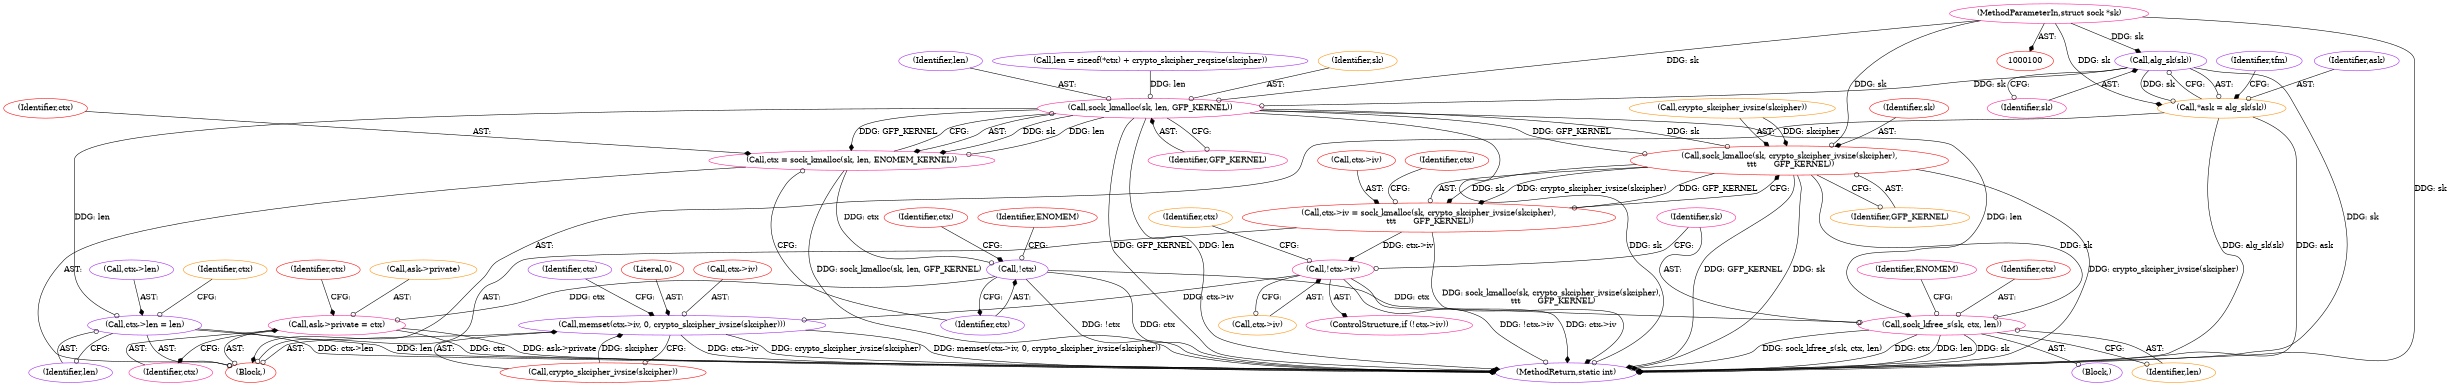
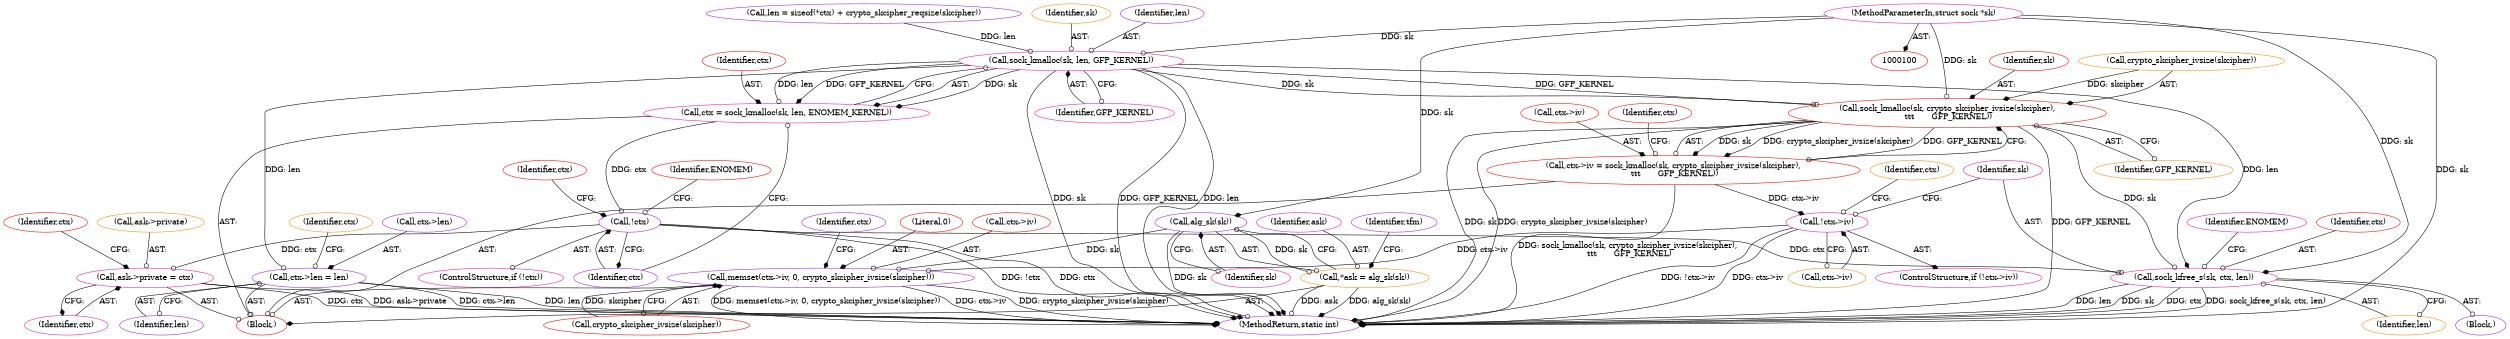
node "(Identifier,ask)": color purple -> deeppink
edge "(MethodParameterIn,struct sock *sk)" -> "(Call,*ask = alg_sk(sk))": now "(MethodParameterIn,struct sock *sk)" -> "(Call,sock_kfree_s(sk, ctx, len))"
edge "(Call,alg_sk(sk))" -> "(Call,sock_kmalloc(sk, len, GFP_KERNEL))": now "(Call,alg_sk(sk))" -> "(Call,memset(ctx->iv, 0, crypto_skcipher_ivsize(skcipher)))"
node "(ControlStructure,if (!ctx))": added
edge "(Call,ctx = sock_kmalloc(sk, len, ENOMEM_KERNEL))" -> "(MethodReturn,static int)": removed, label "DDG: sock_kmalloc(sk, len, GFP_KERNEL)"
